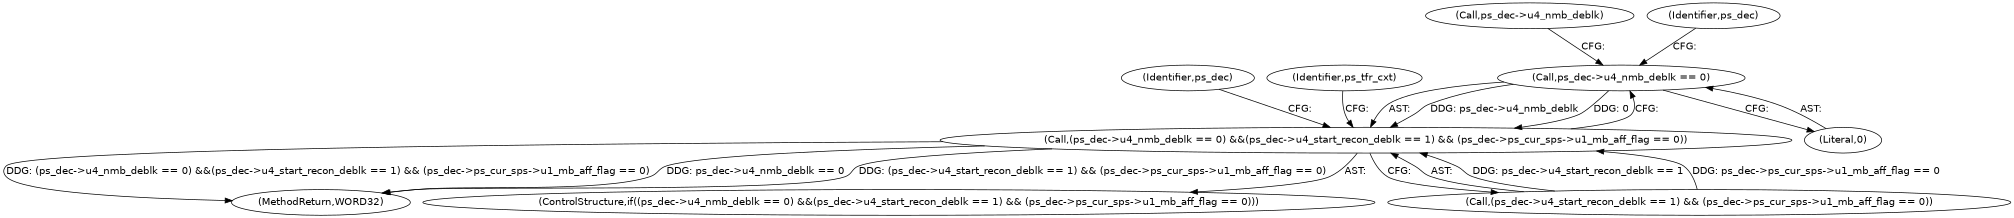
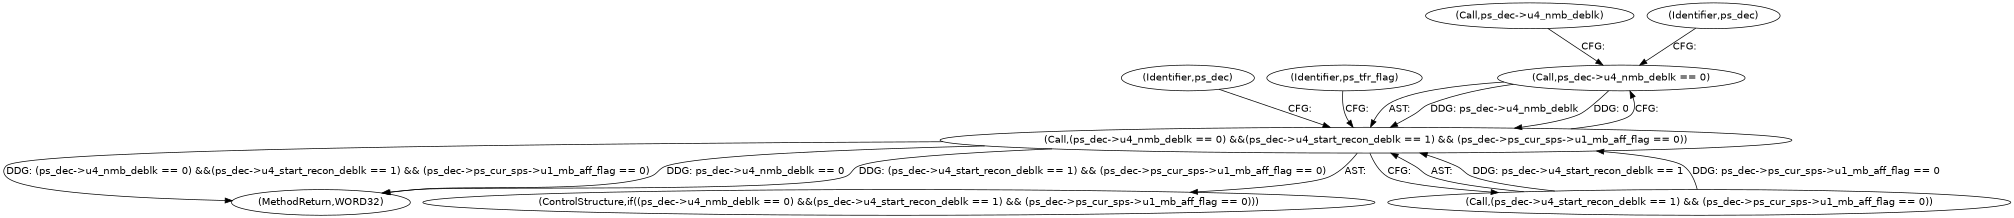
node "(Identifier,ps_tfr_cxt)": label "(Identifier,ps_tfr_cxt)" -> "(Identifier,ps_tfr_flag)"
node "(Literal,0)": removed
